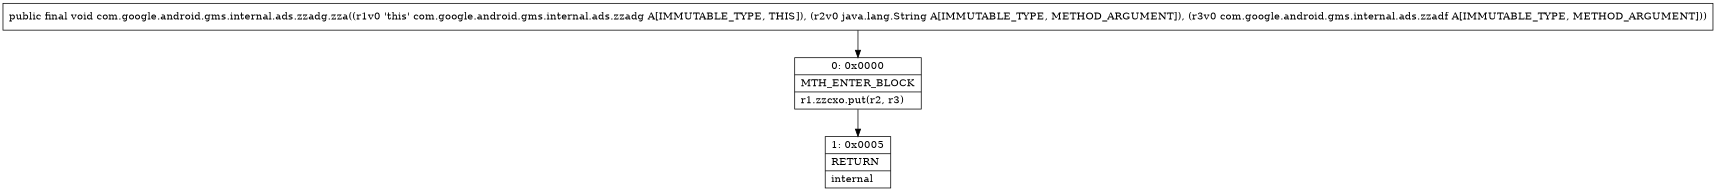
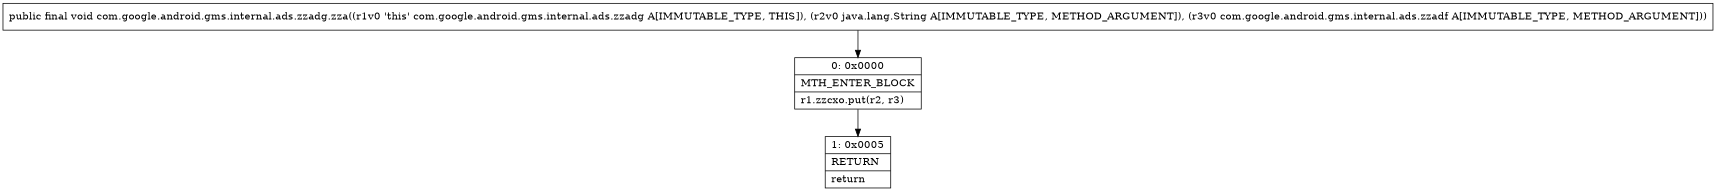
node "1: 0x0005": text "internal" -> "return"
